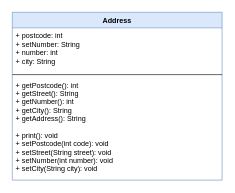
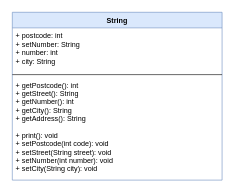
node "Address": label "Address" -> "String"
